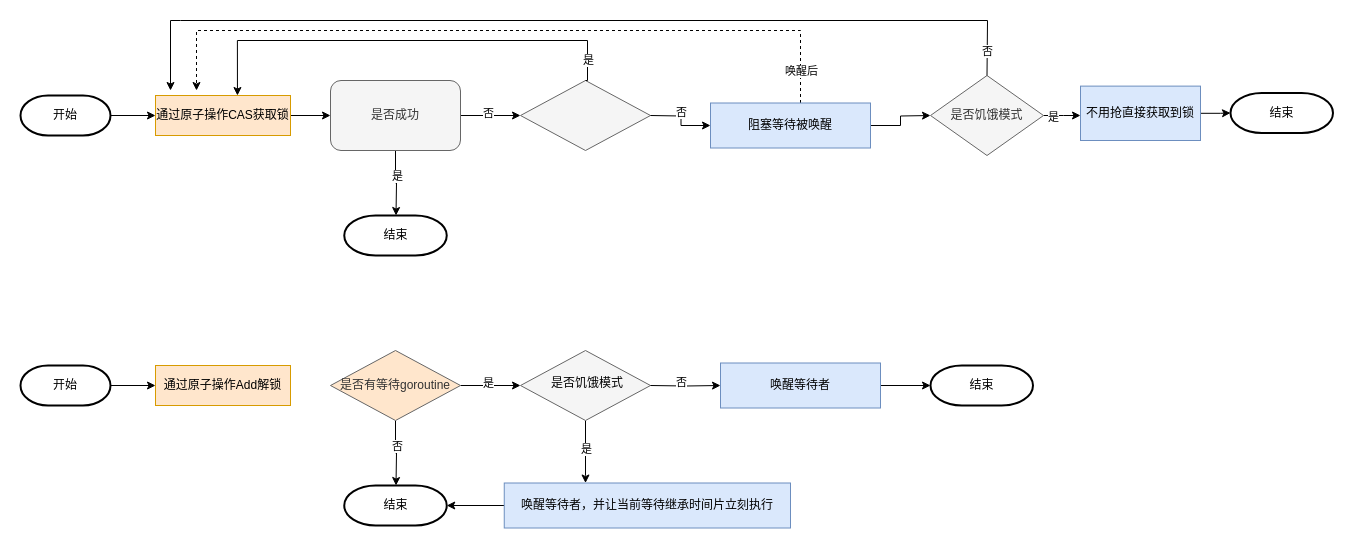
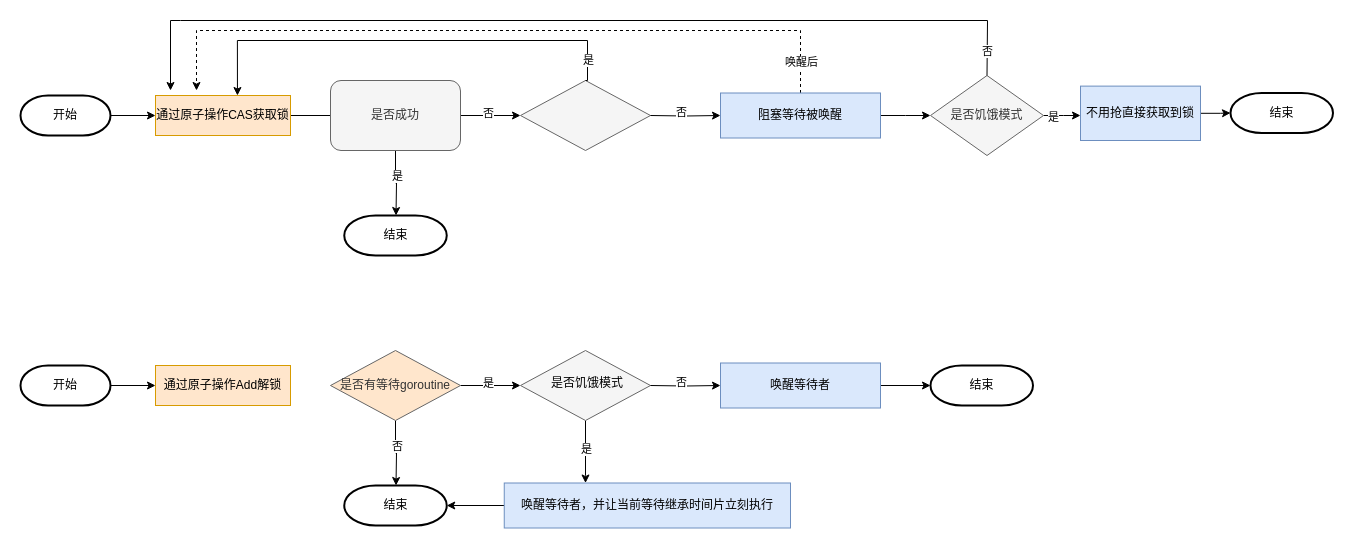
edge "通过原子操作CAS获取锁" -> "是否成功": arrowhead classic -> none
node "阻塞等待被唤醒": moved (791, 126) -> (801, 116)
